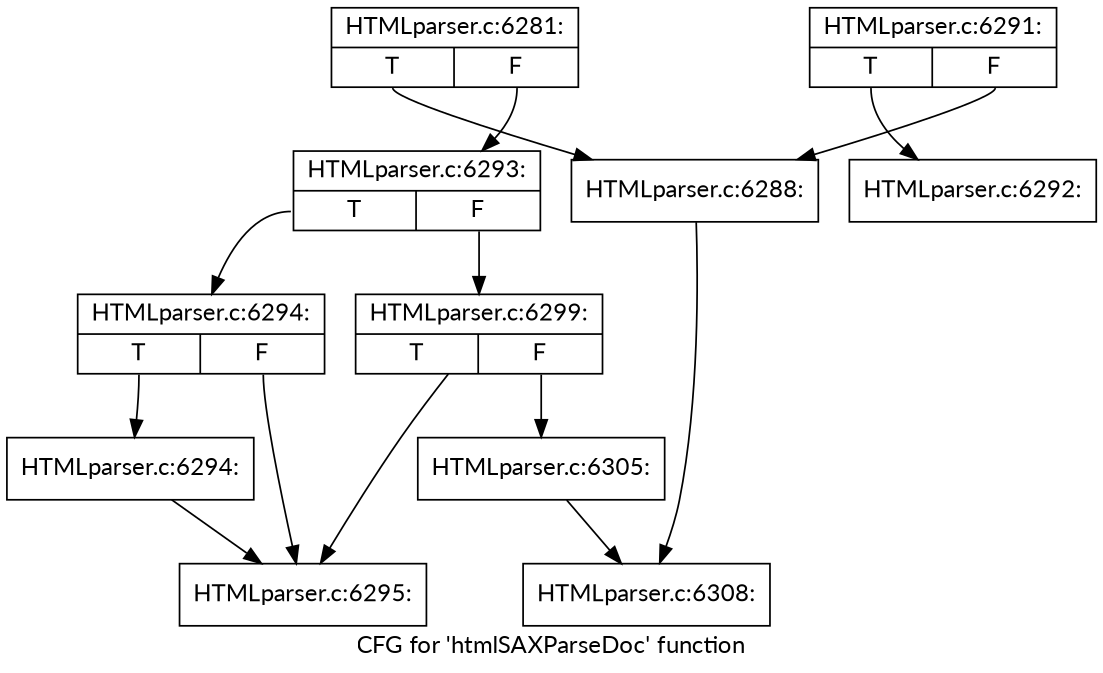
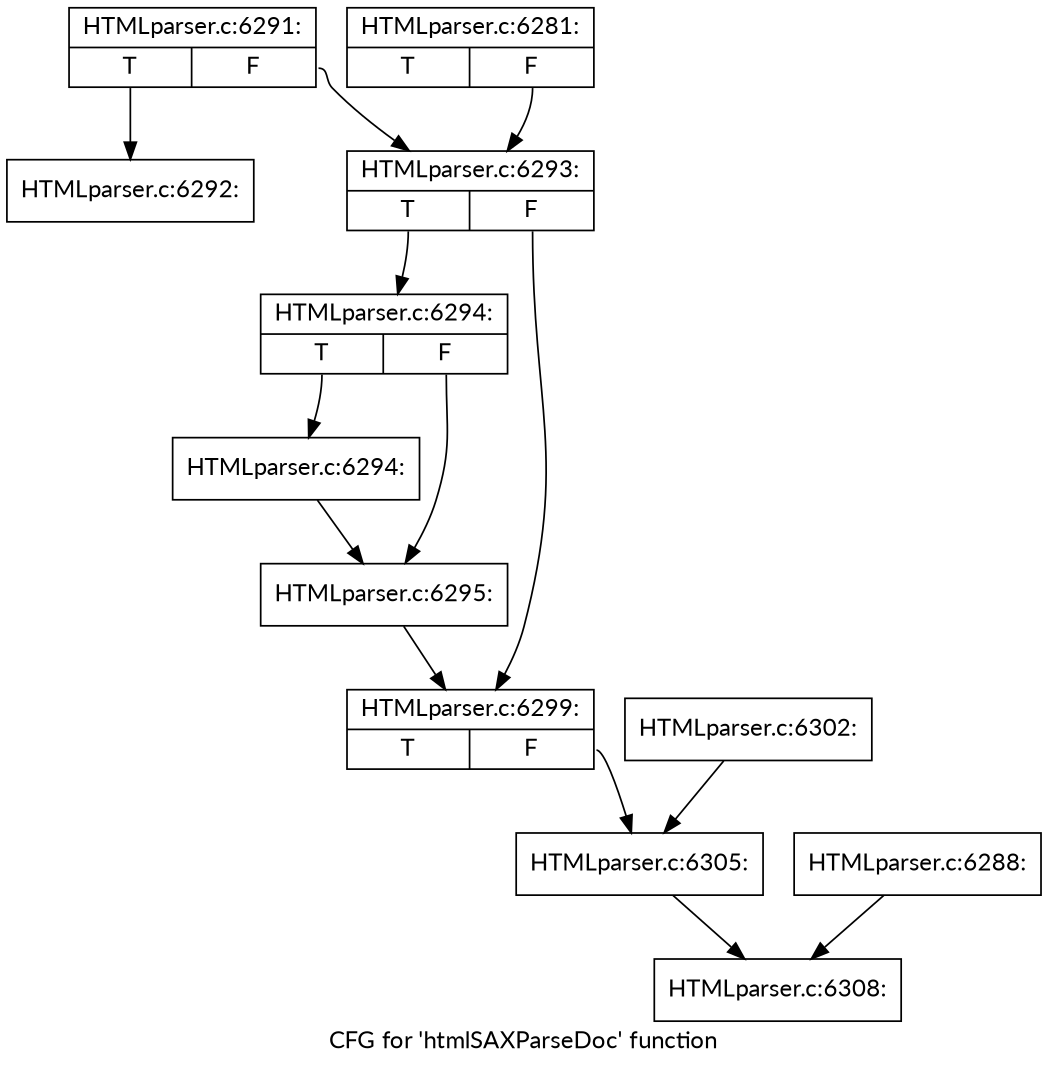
edge "HTMLparser.c:6281:" -> "HTMLparser.c:6288:": removed
edge "HTMLparser.c:6291:" -> "HTMLparser.c:6288:": now "HTMLparser.c:6291:" -> "HTMLparser.c:6293:"
edge "HTMLparser.c:6299:" -> "HTMLparser.c:6295:": reversed
node "HTMLparser.c:6302:": added
